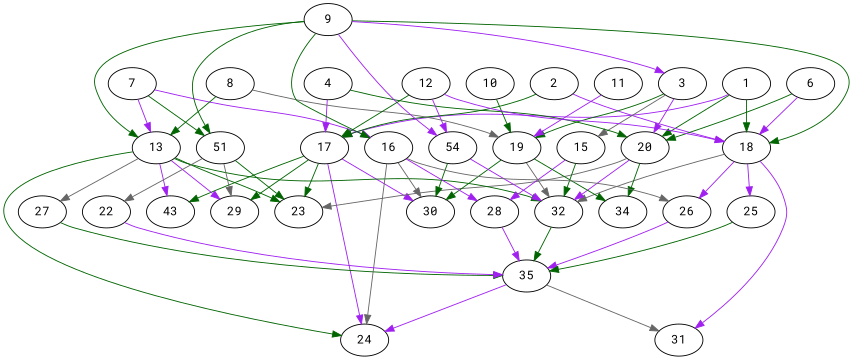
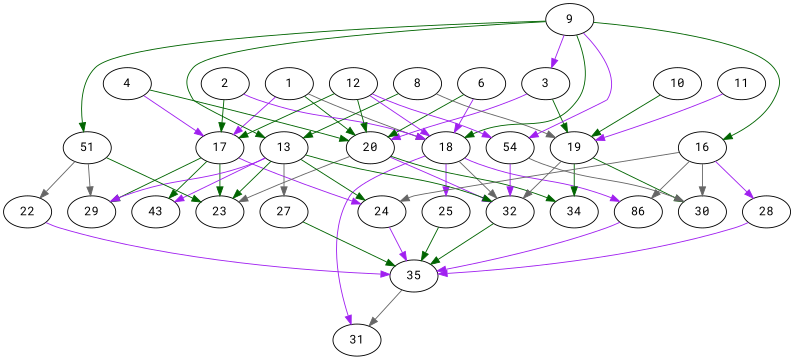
node "7": removed
edge "12" -> "20": added
edge "1" -> "18": color darkgreen -> gray40
node "15": removed
edge "17" -> "30": removed
edge "54" -> "30": color darkgreen -> gray40
node "26": label "26" -> "86"
edge "35" -> "24": reversed
